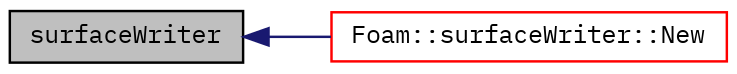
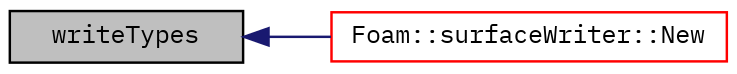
node "surfaceWriter": label "surfaceWriter" -> "writeTypes"
